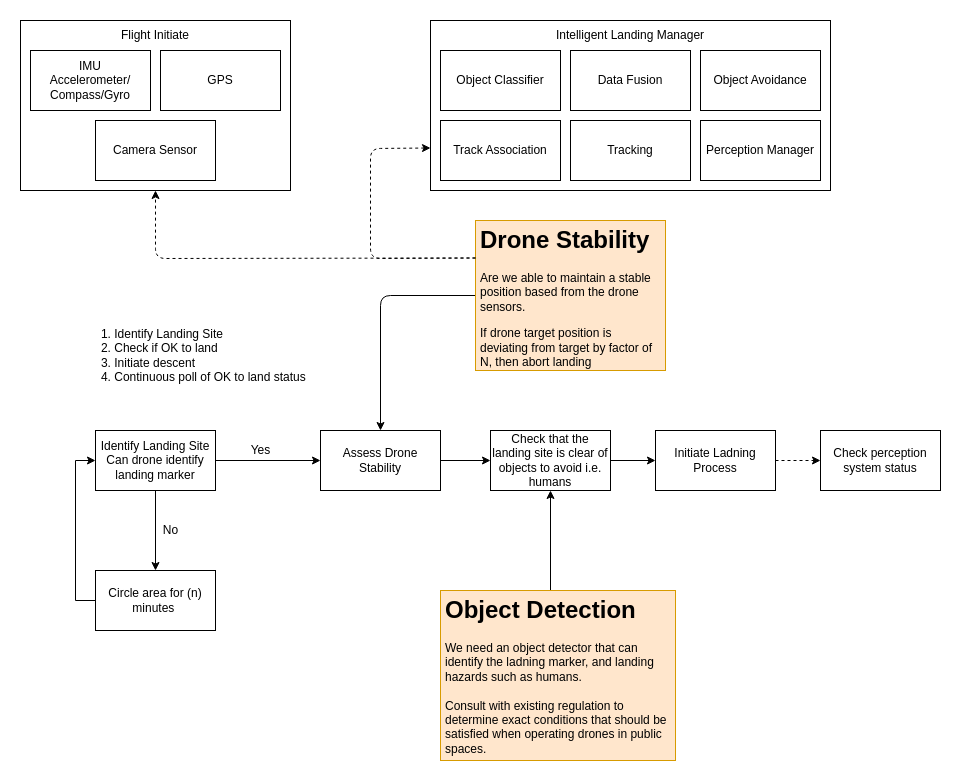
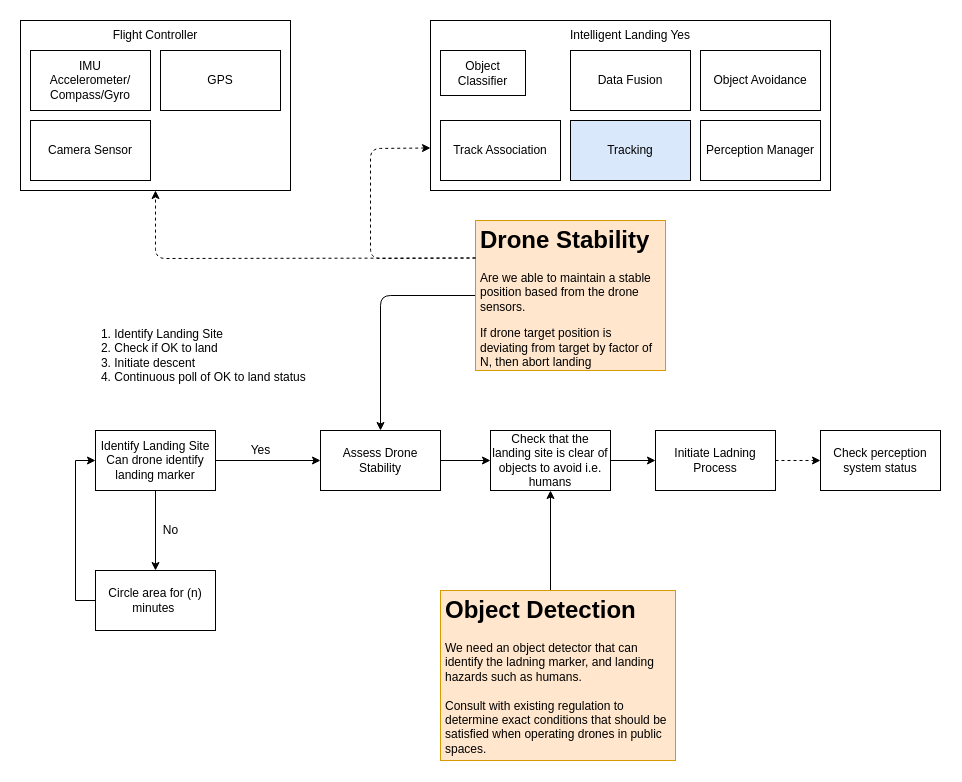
node "Flight Initiate": label "Flight Initiate" -> "Flight Controller"
node "Intelligent Landing Manager": label "Intelligent Landing Manager" -> "Intelligent Landing Yes"
node "Object Classifier": size 120x60 -> 85x45
node "Camera Sensor": moved (156, 151) -> (91, 151)
node "Tracking": fillcolor #ffffff -> #dae8fc
